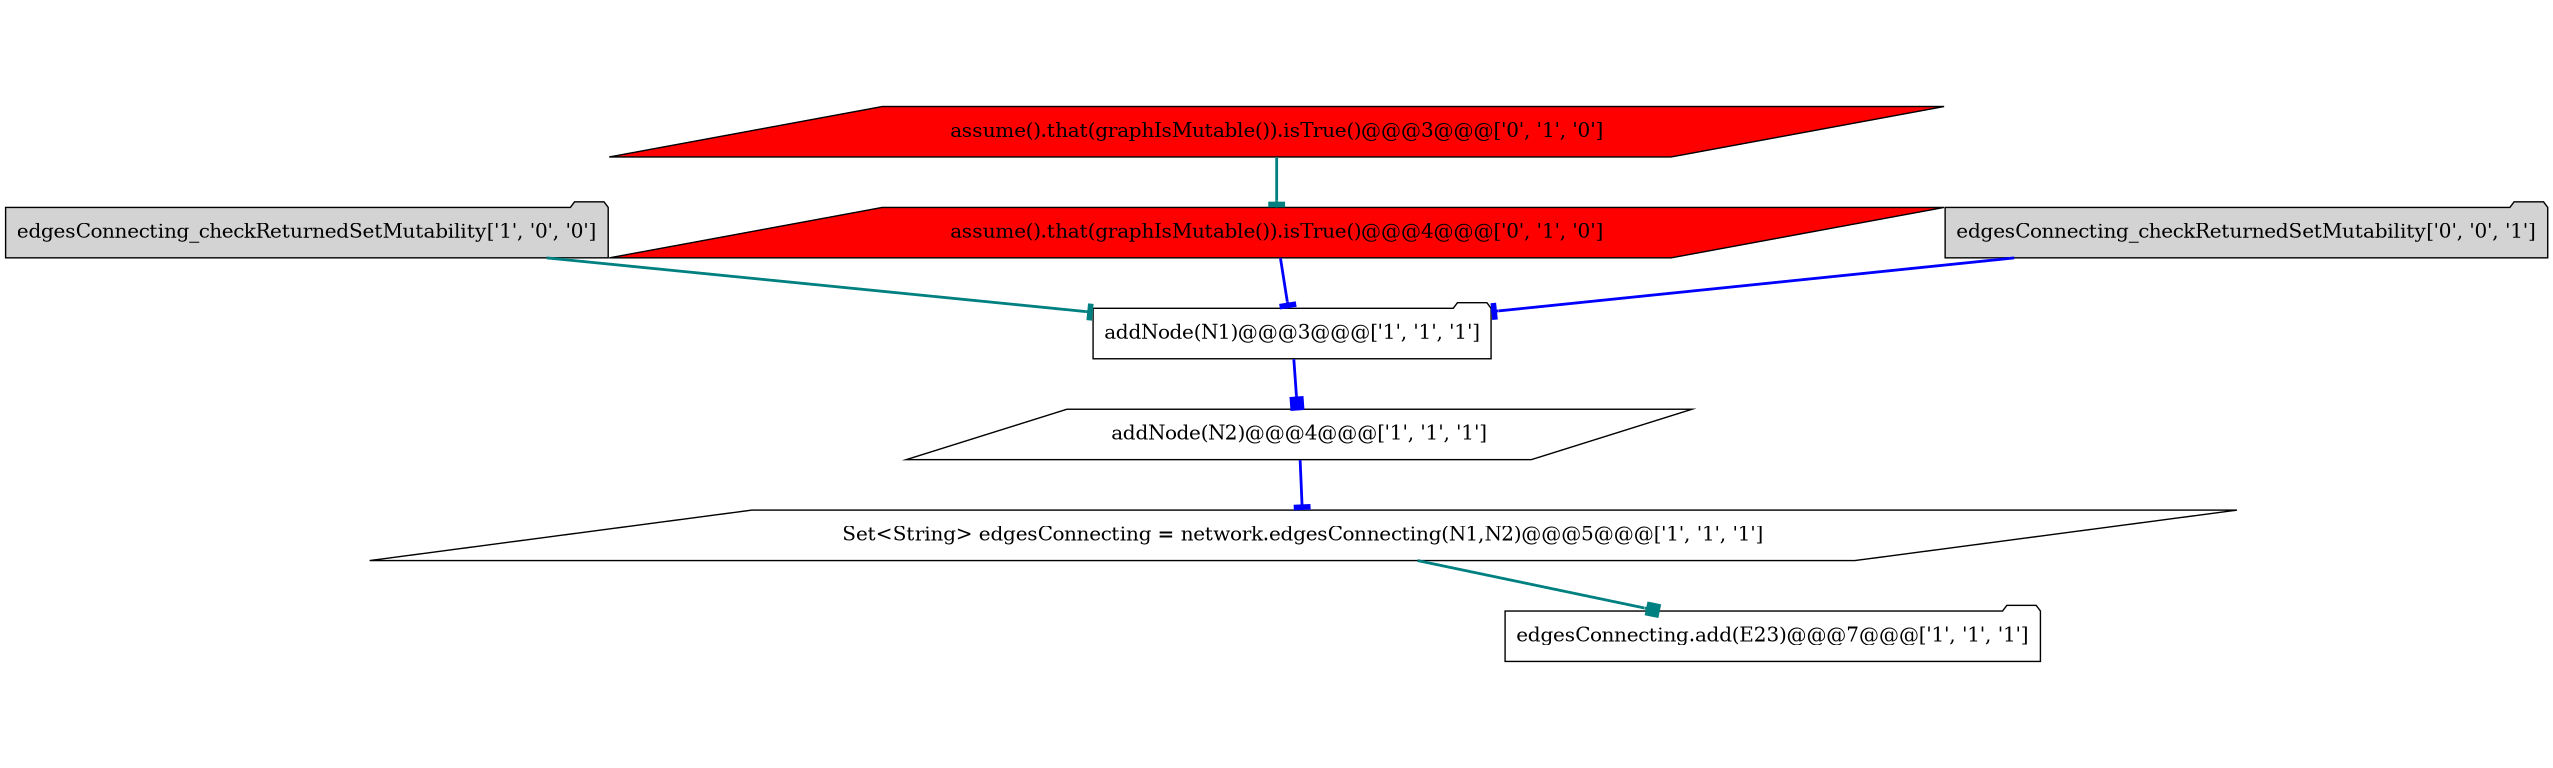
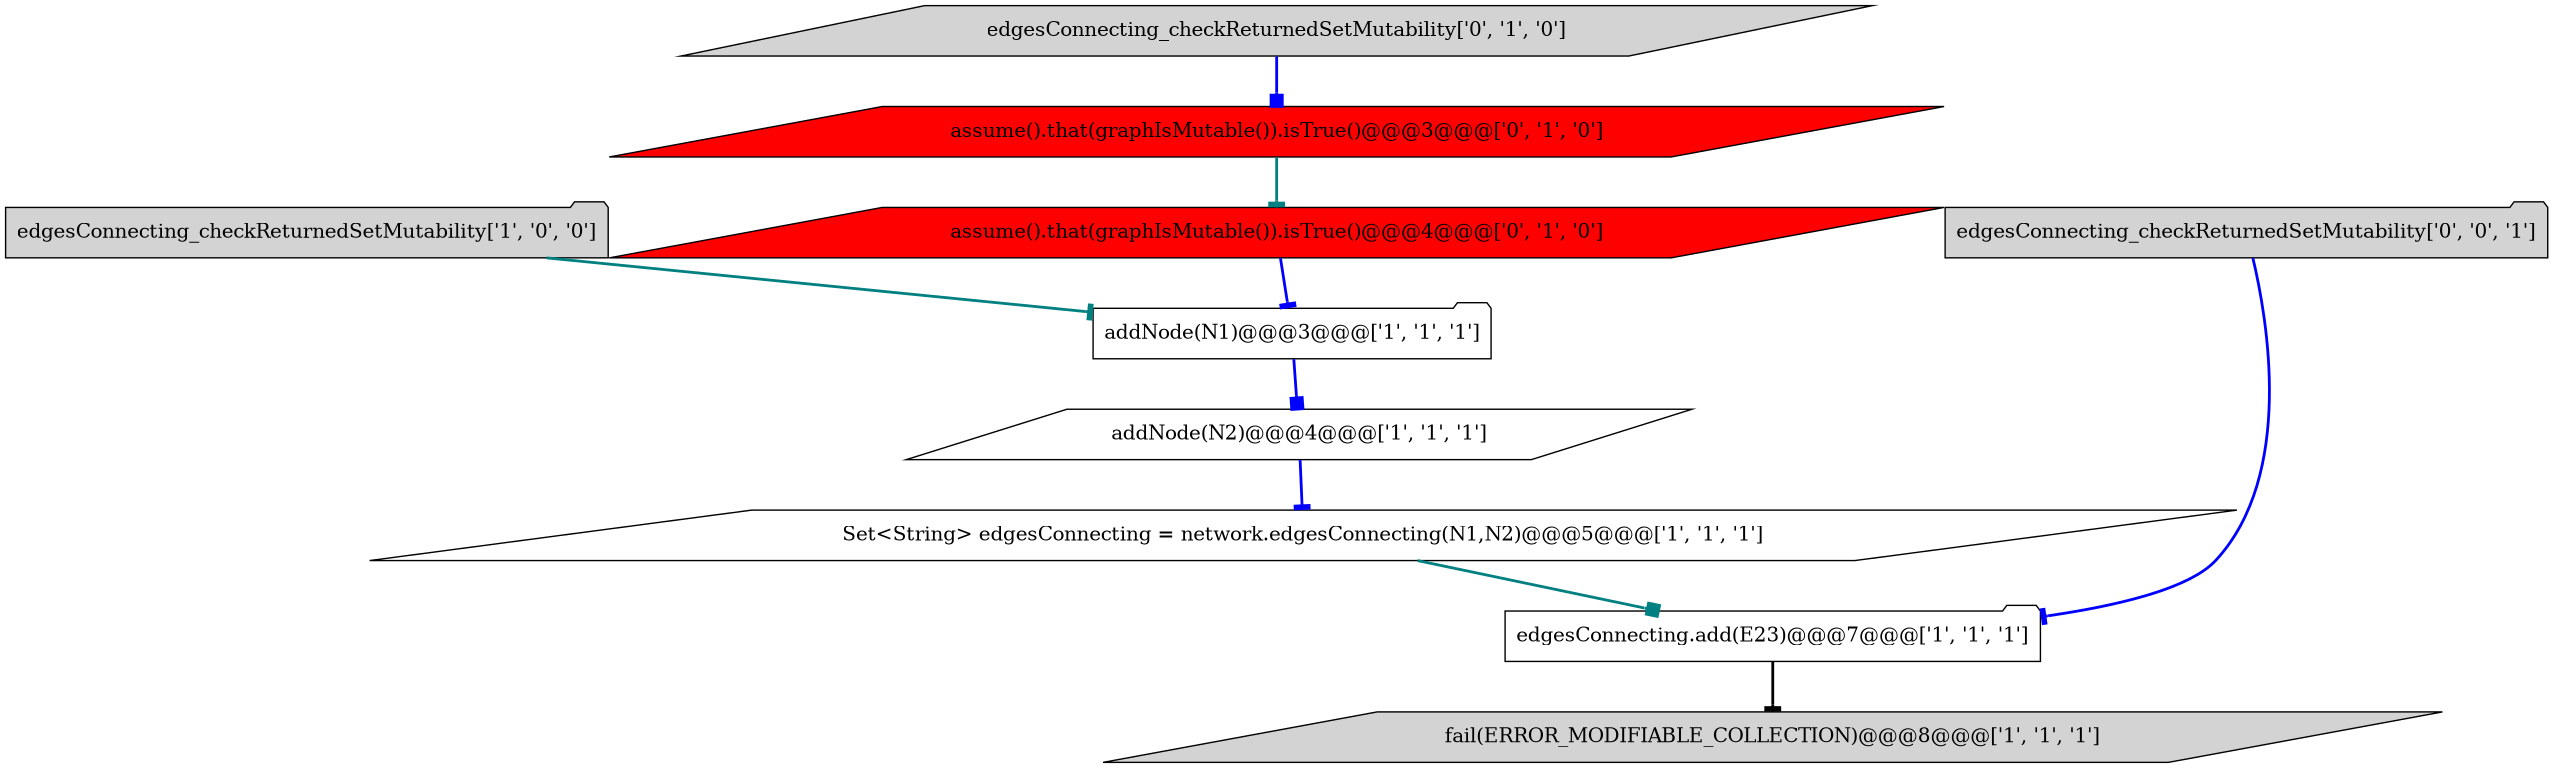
node "edgesConnecting_checkReturnedSetMutability['0', '1', '0']": added
edge "edgesConnecting_checkReturnedSetMutability['0', '0', '1']" -> "addNode(N1)@@@3@@@['1', '1', '1']": now "edgesConnecting_checkReturnedSetMutability['0', '0', '1']" -> "edgesConnecting.add(E23)@@@7@@@['1', '1', '1']"
node "fail(ERROR_MODIFIABLE_COLLECTION)@@@8@@@['1', '1', '1']": added
